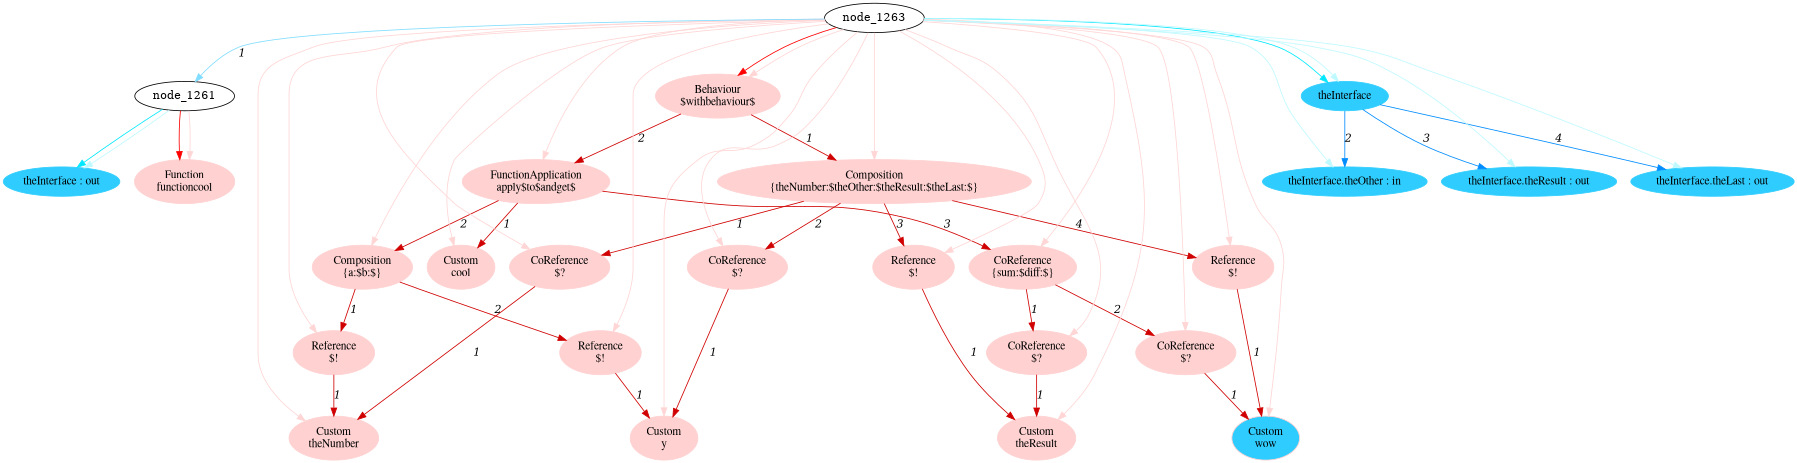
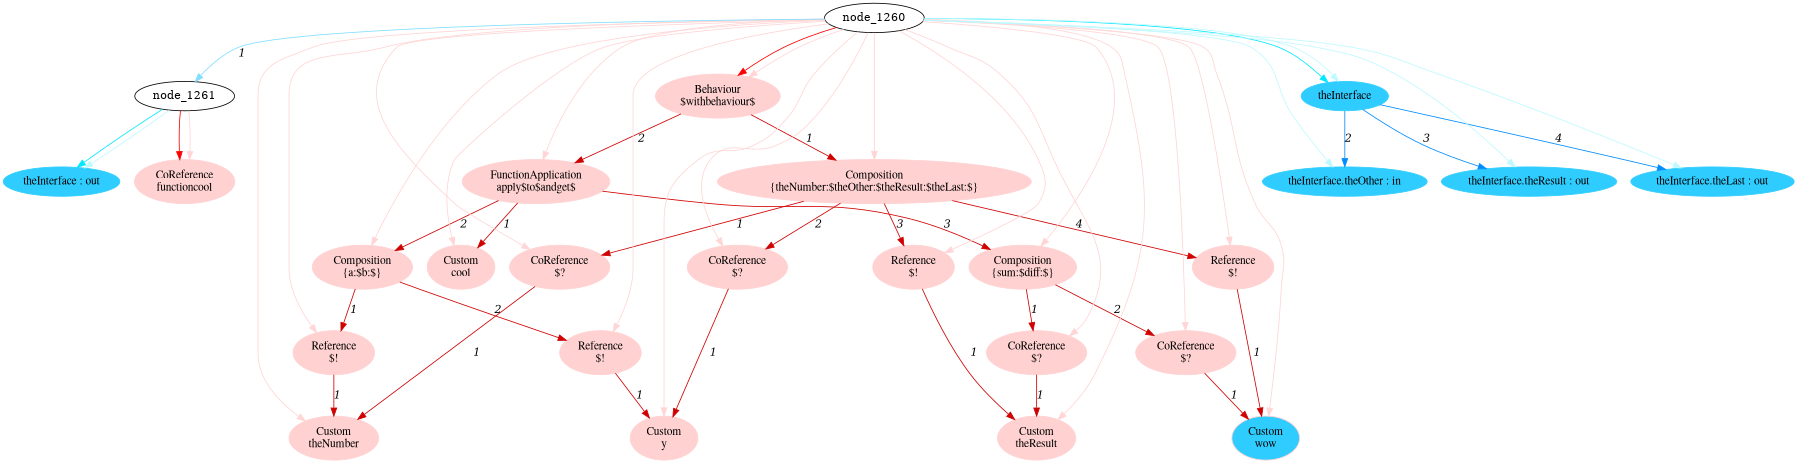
node "node_1263": label "node_1263" -> "node_1260"
node "Function functioncool": label "Function functioncool" -> "CoReference functioncool"
node "CoReference {sum:$diff:$}": label "CoReference {sum:$diff:$}" -> "Composition {sum:$diff:$}"
